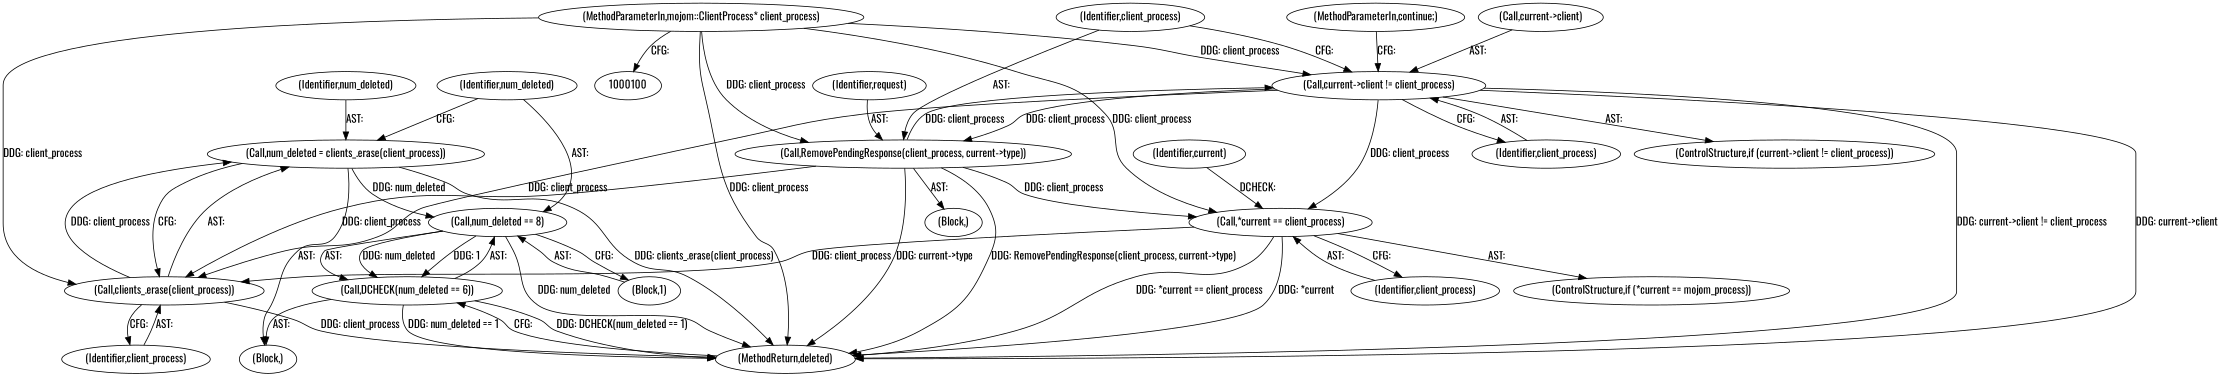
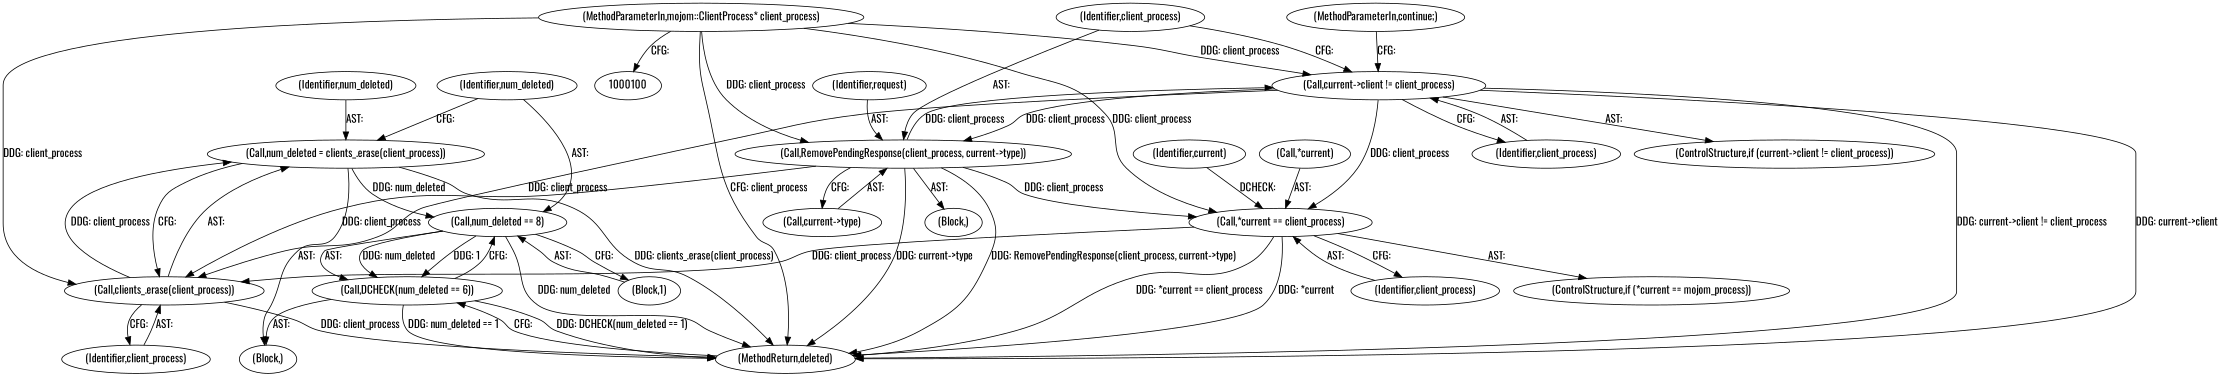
node "(Call,current->client)": removed
node "(Call,*current)": added
edge "(MethodParameterIn,mojom::ClientProcess* client_process)" -> "(MethodReturn,deleted)": label "DDG: client_process" -> "CFG: client_process"
node "(Call,current->type)": added
edge "(Call,DCHECK(num_deleted == 6))" -> "(Call,num_deleted == 8)": label "AST: " -> "CFG: "
